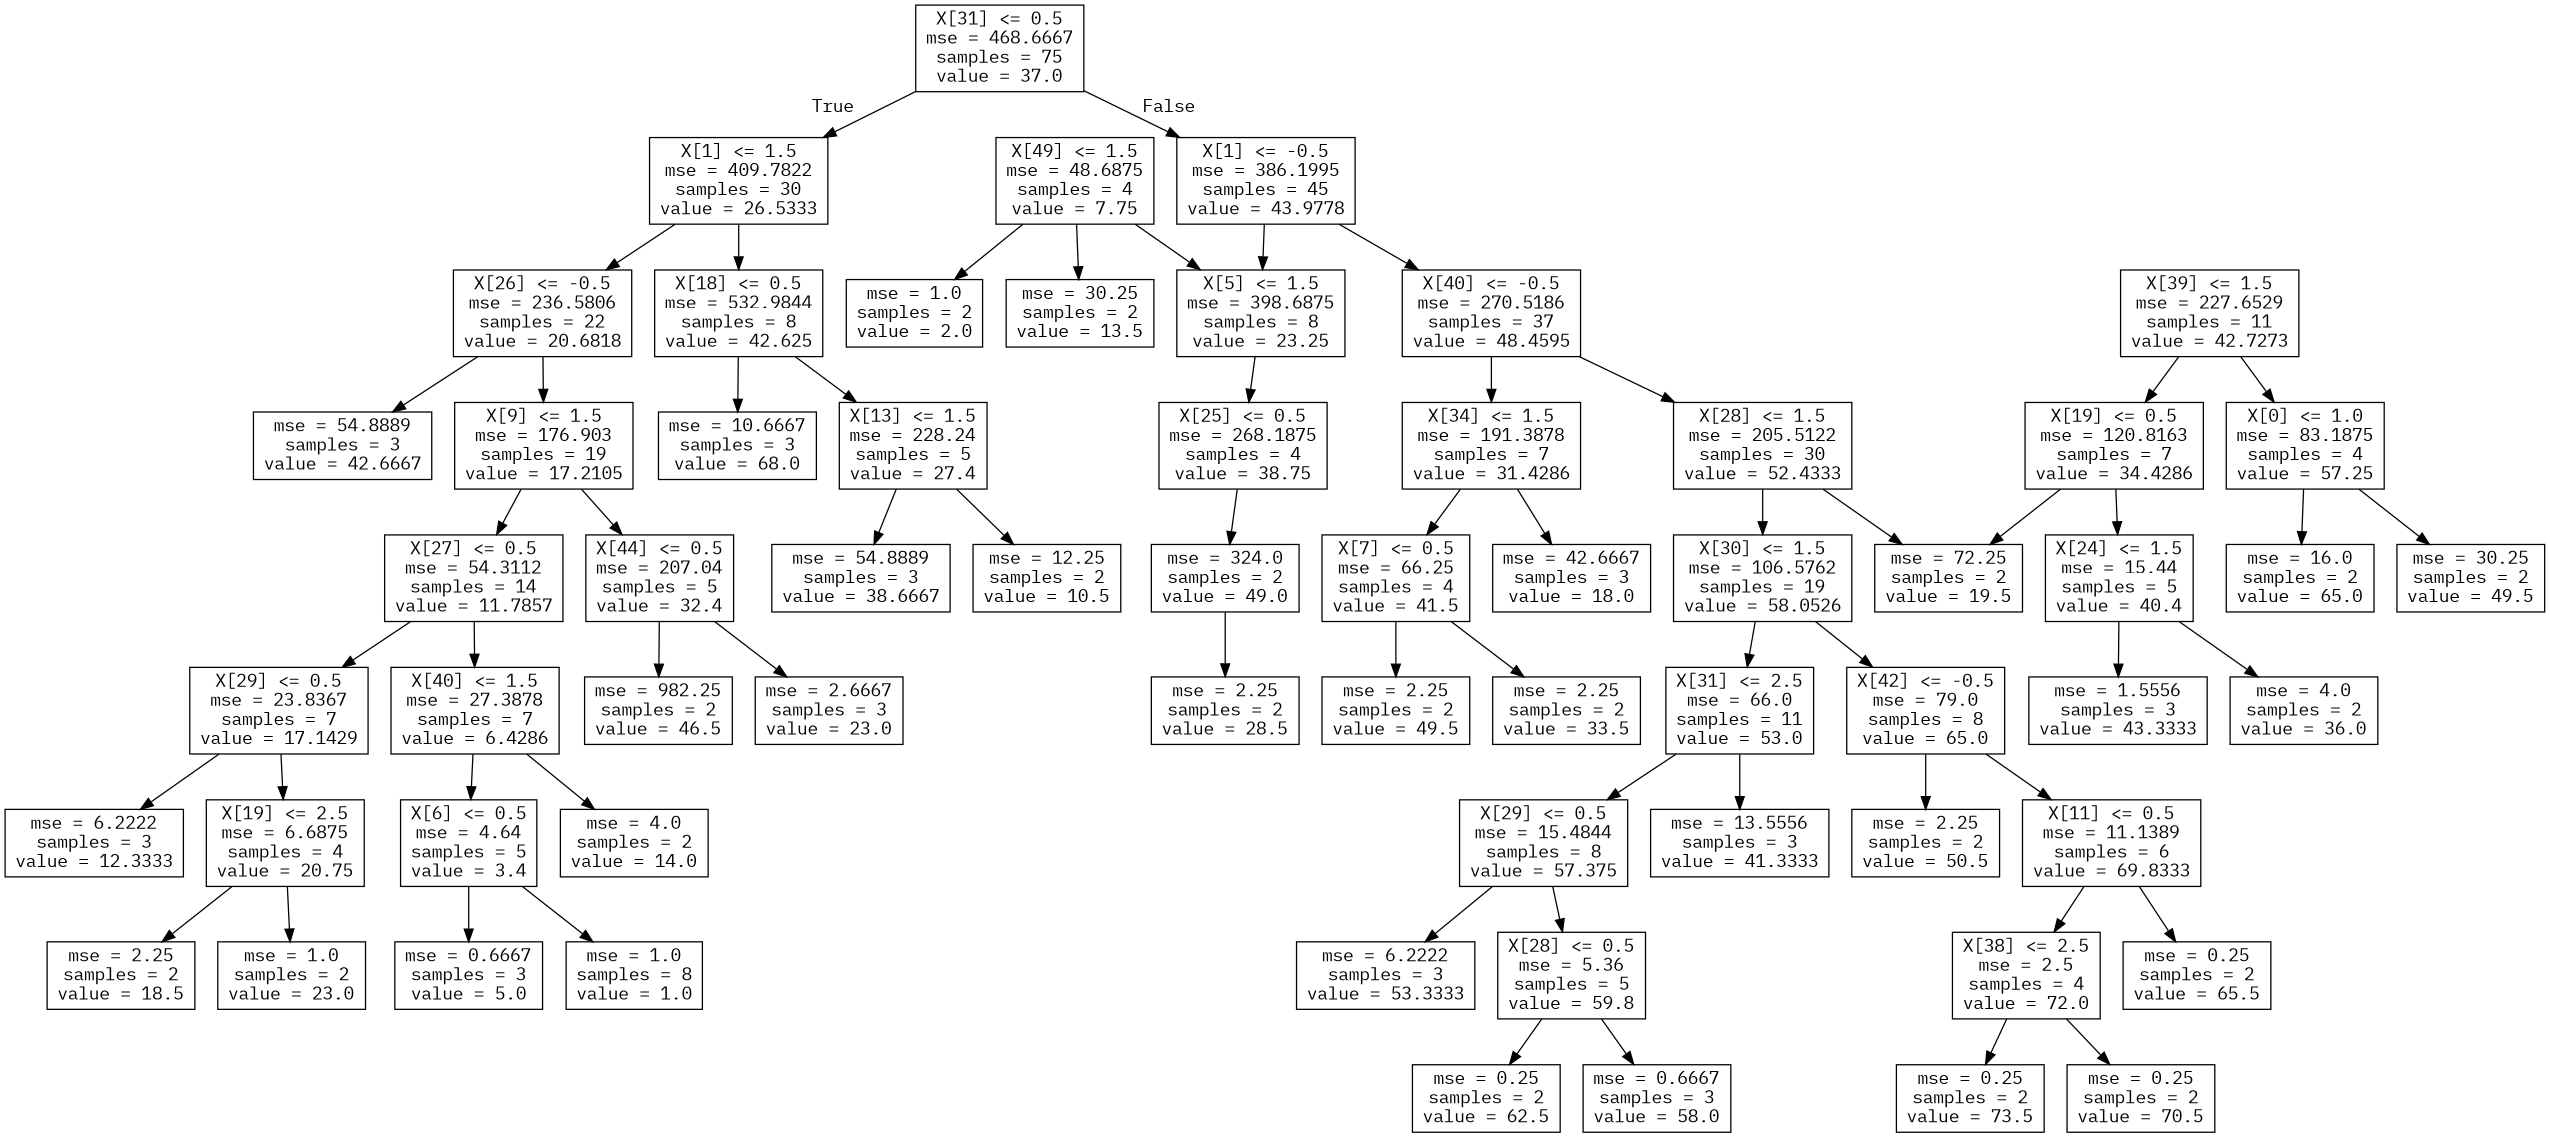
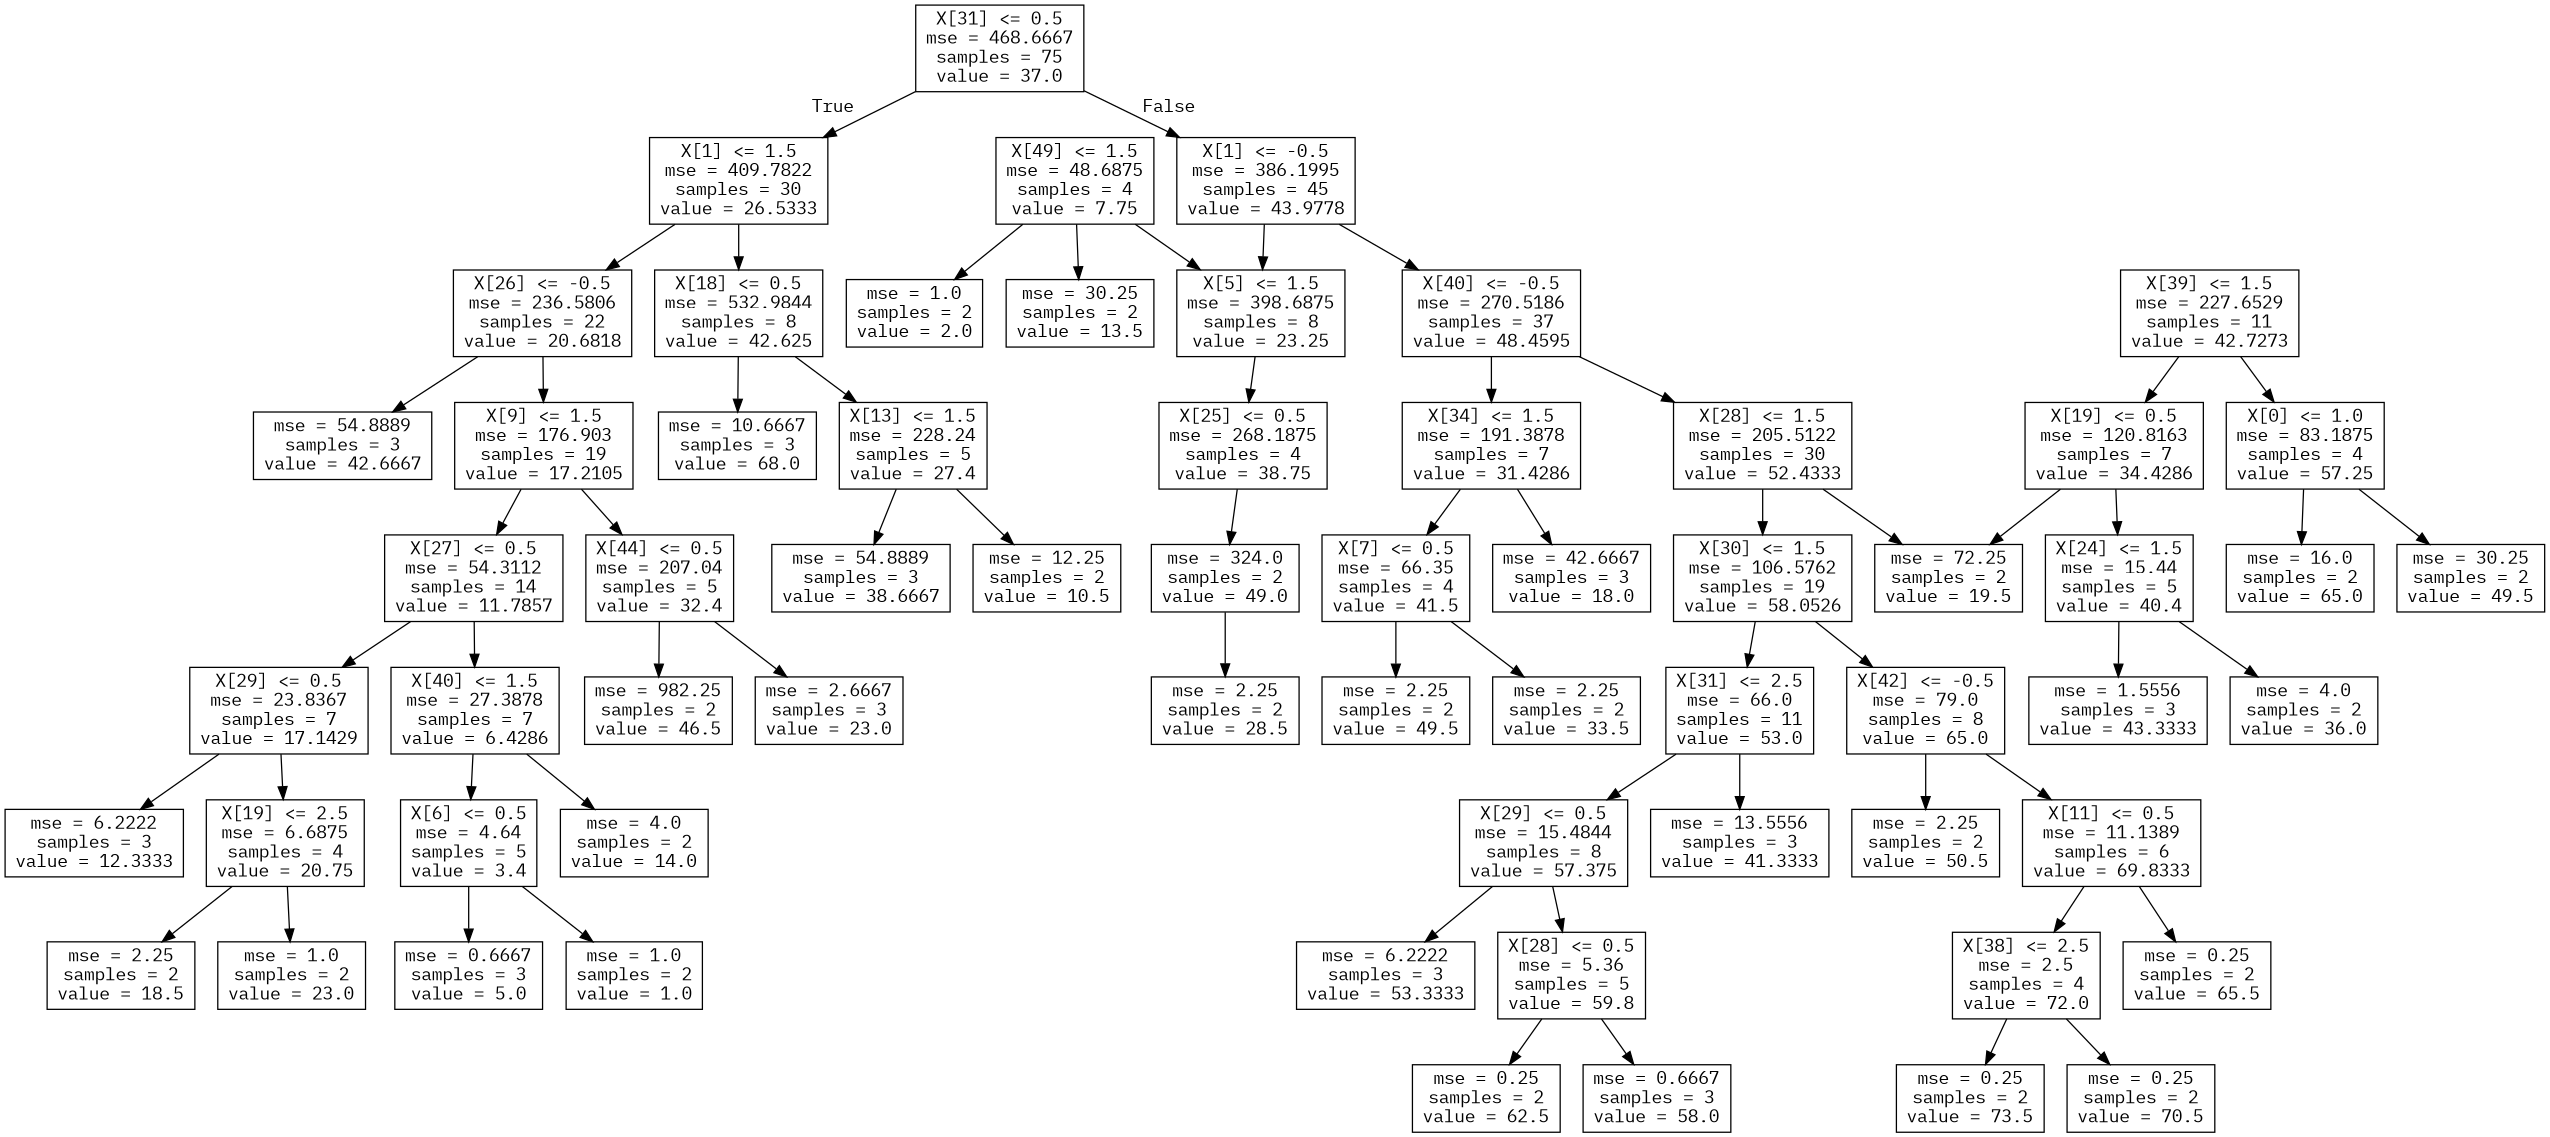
node "X[7] <= 0.5 mse = 66.25 samples = 4 value = 41.5": label "X[7] <= 0.5 mse = 66.25 samples = 4 value = 41.5" -> "X[7] <= 0.5 mse = 66.35 samples = 4 value = 41.5"
node "mse = 1.0 samples = 8 value = 1.0": label "mse = 1.0 samples = 8 value = 1.0" -> "mse = 1.0 samples = 2 value = 1.0"
